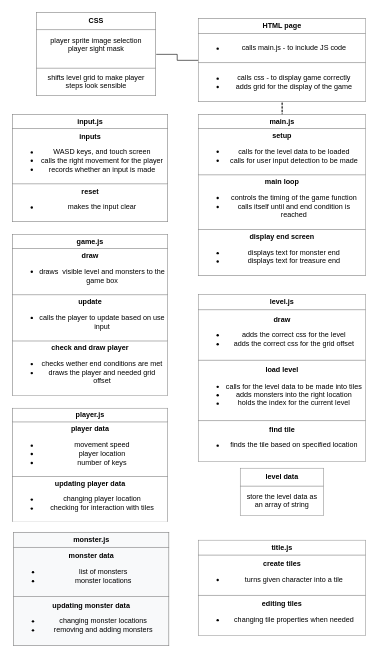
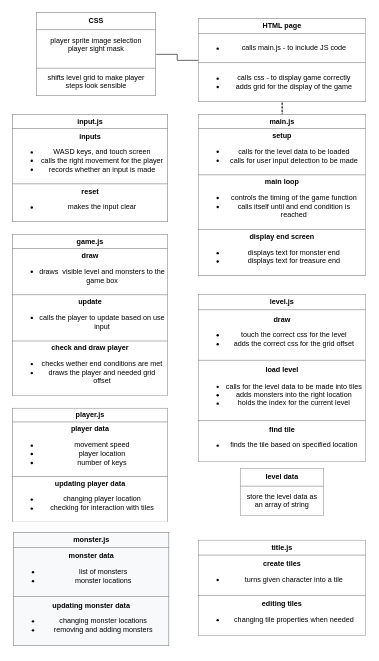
node "level.js draw adds the correct css for the level adds the correct css for the grid offset load level calls for the level data to be made into tiles adds monsters into the right location holds the index for the current level find tile finds the tile based on specified location": label "level.js draw adds the correct css for the level adds the correct css for the grid offset load level calls for the level data to be made into tiles adds monsters into the right location holds the index for the current level find tile finds the tile based on specified location" -> "level.js draw touch the correct css for the level adds the correct css for the grid offset load level calls for the level data to be made into tiles adds monsters into the right location holds the index for the current level find tile finds the tile based on specified location"
